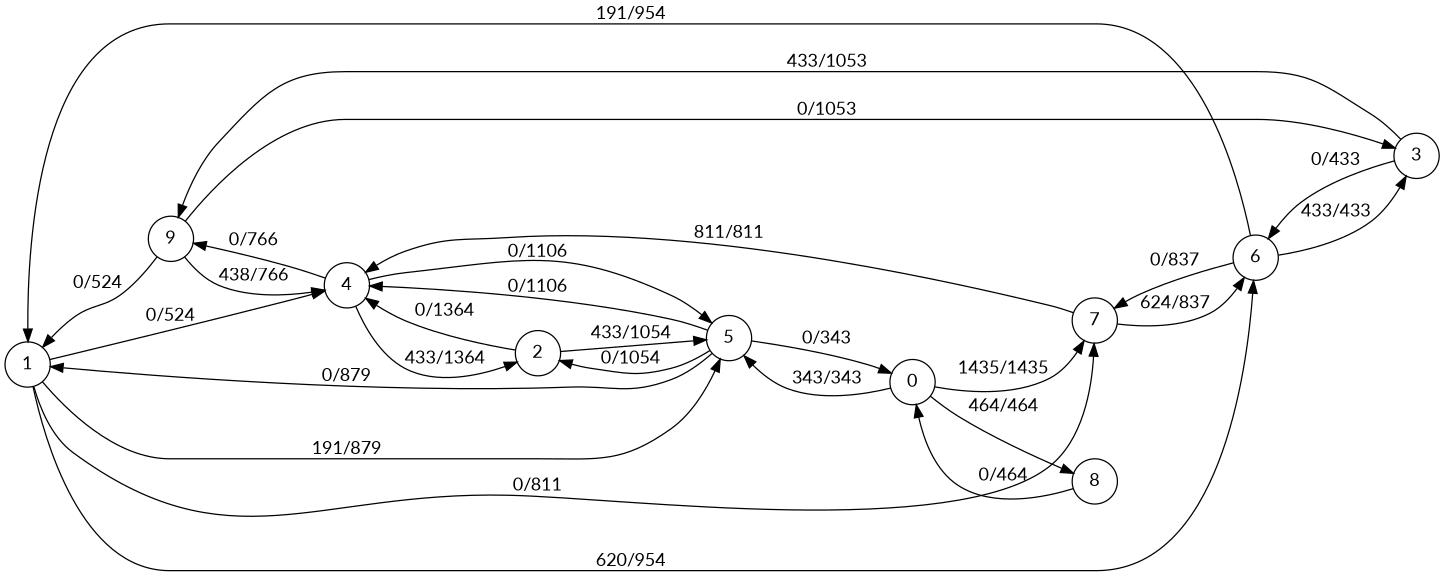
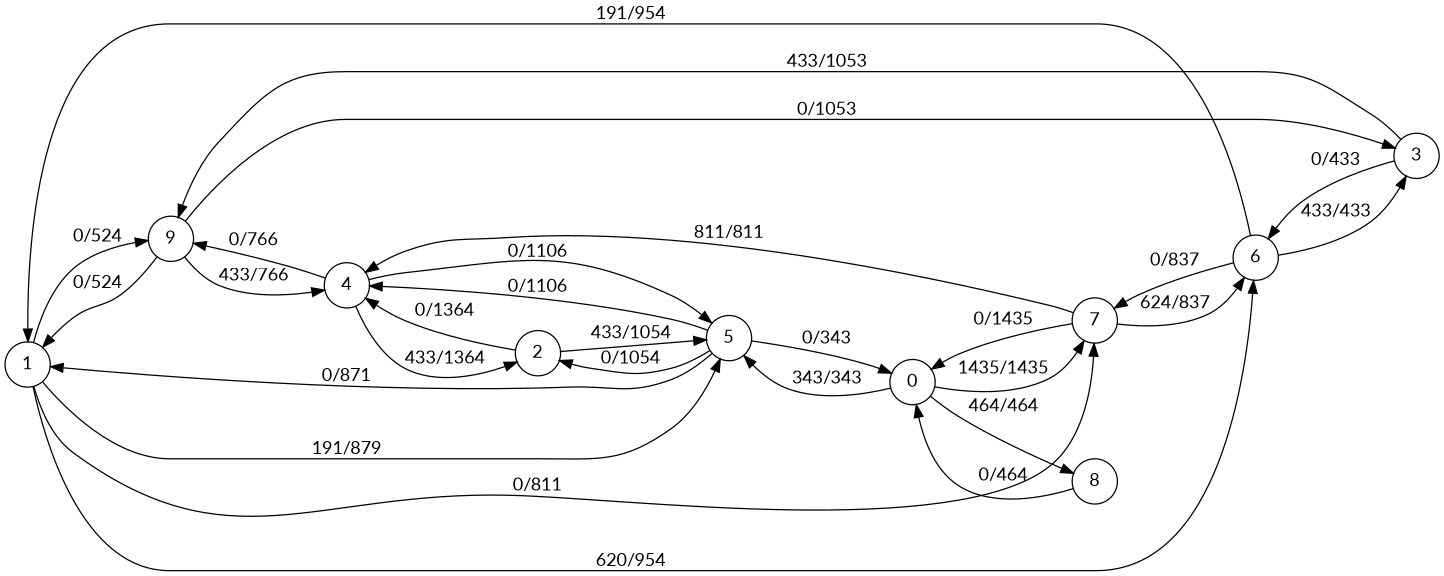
edge "9" -> "4": label "438/766" -> "433/766"
edge "1" -> "4": now "1" -> "9"
edge "7" -> "0": added, label "0/1435"
edge "5" -> "1": label "0/879" -> "0/871"
